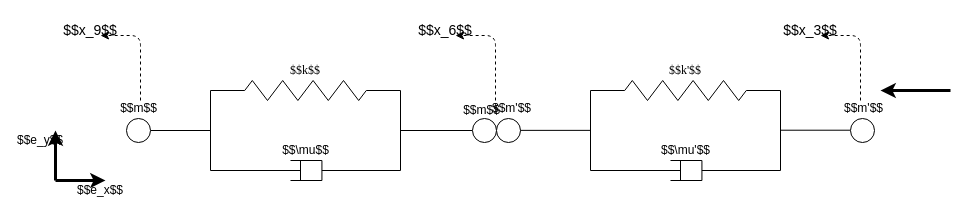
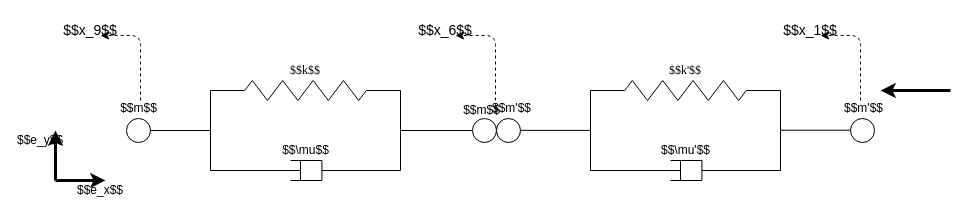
node "$$x_3$$": label "$$x_3$$" -> "$$x_1$$"
